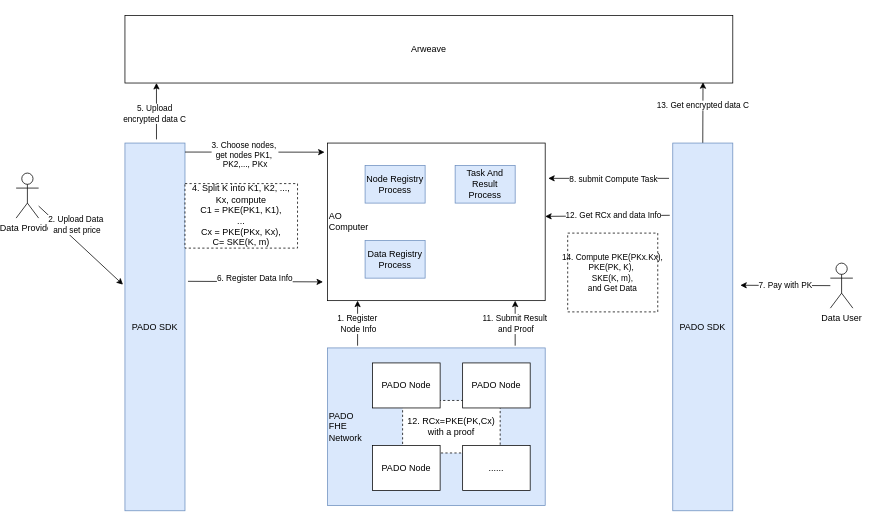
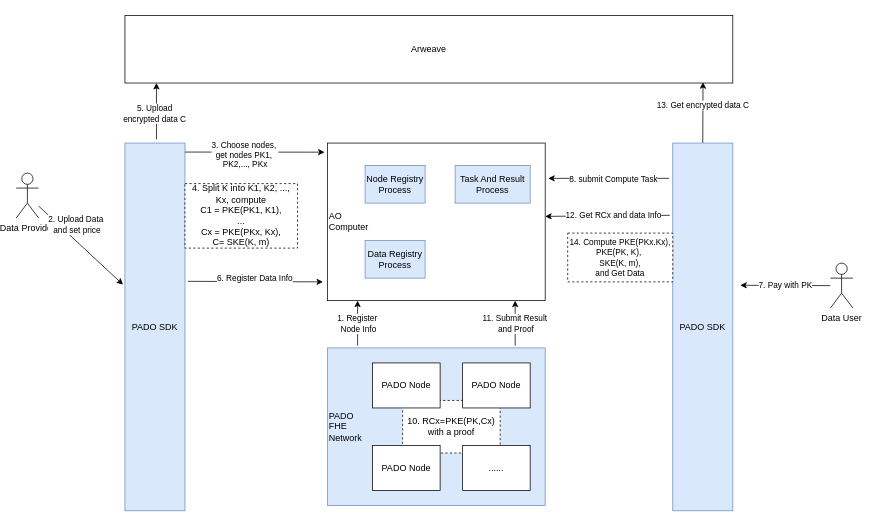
node "Task And Result Process": size 60x38 -> 75x38
node "14. Compute PKE(PKx.Kx), PKE(PK, K), SKE(K, m), and Get Data": size 90x79 -> 105x49
node "12. RCx=PKE(PK,Cx) with a proof": label "12. RCx=PKE(PK,Cx) with a proof" -> "10. RCx=PKE(PK,Cx) with a proof"
